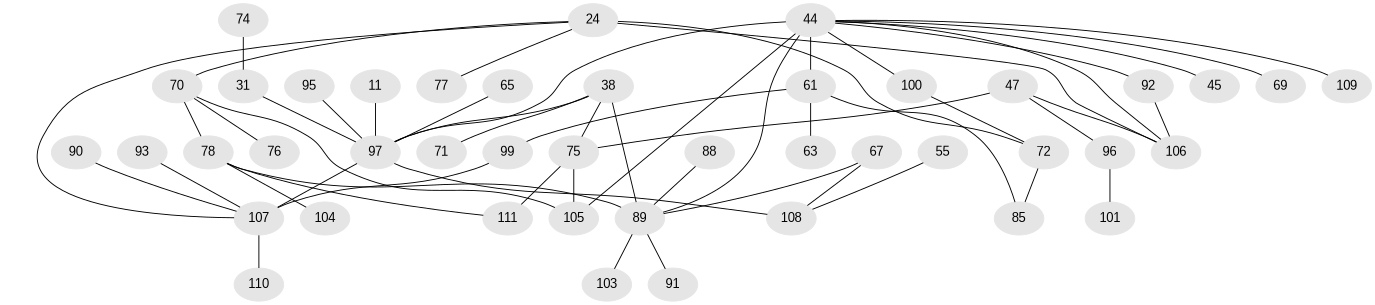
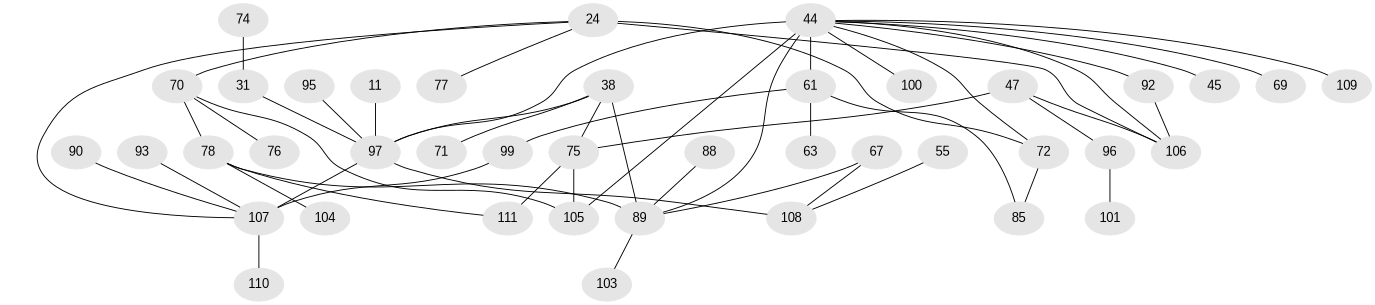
node "65": removed
edge "100" -- "72": now "44" -- "72"
node "91": removed
